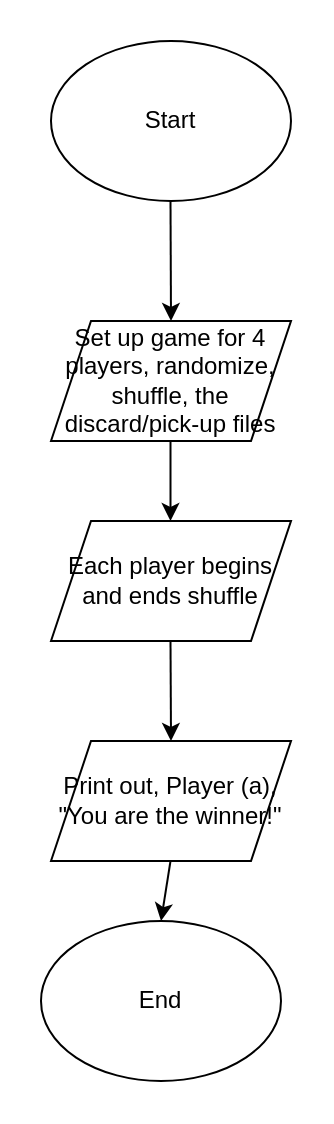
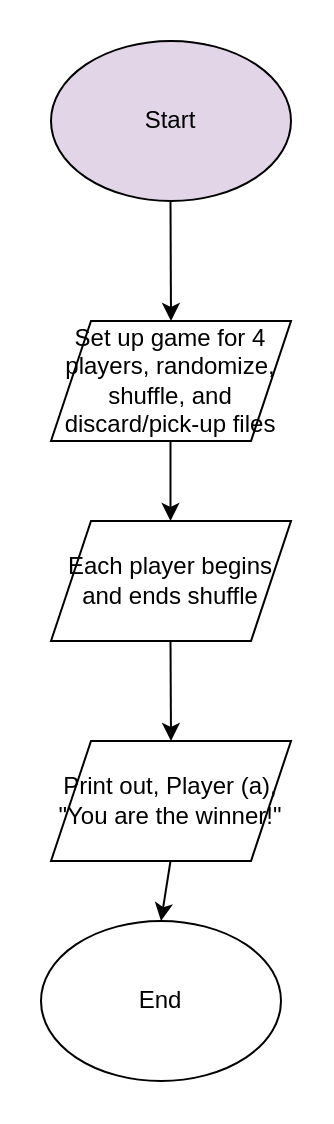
node "Start": fillcolor #ffffff -> #e1d5e7
node "Set up game for 4 players, randomize, shuffle, the discard/pick-up files": label "Set up game for 4 players, randomize, shuffle, the discard/pick-up files" -> "Set up game for 4 players, randomize, shuffle, and discard/pick-up files"
